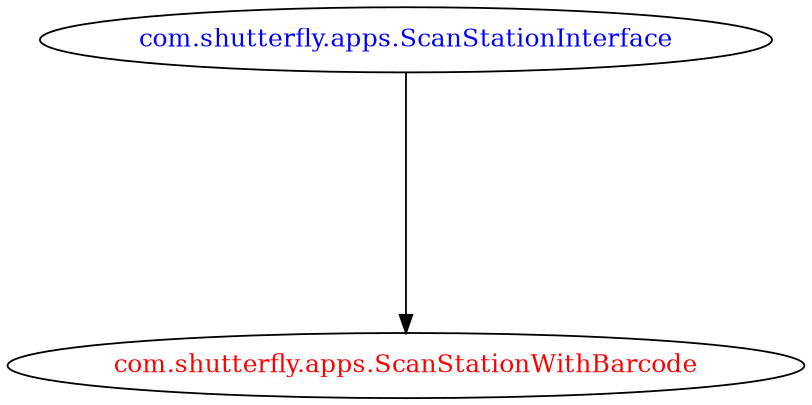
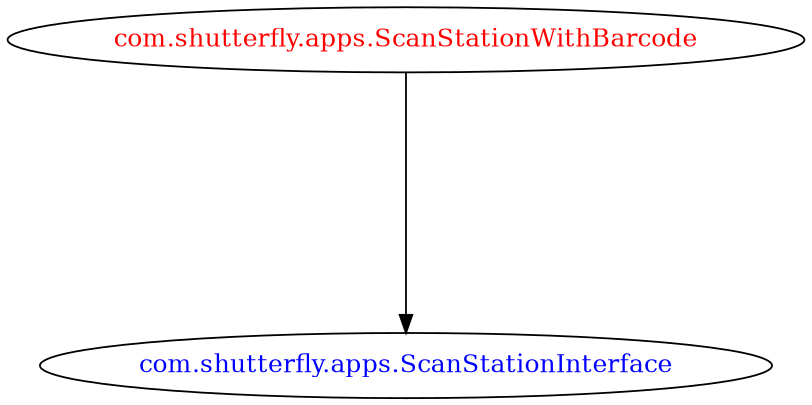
edge "com.shutterfly.apps.ScanStationInterface" -> "com.shutterfly.apps.ScanStationWithBarcode": reversed
